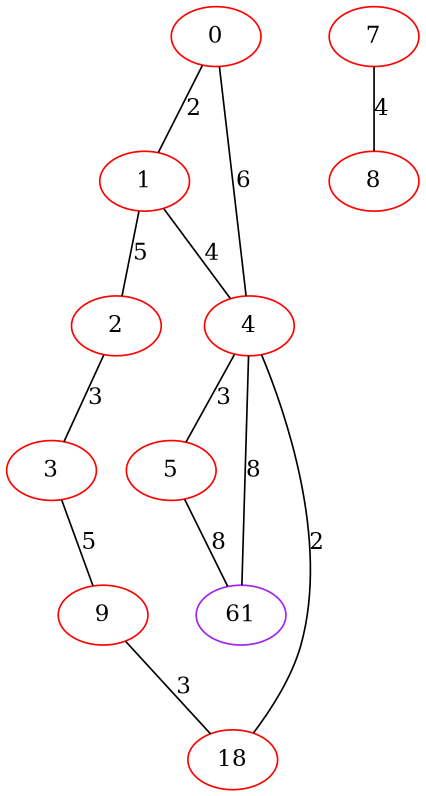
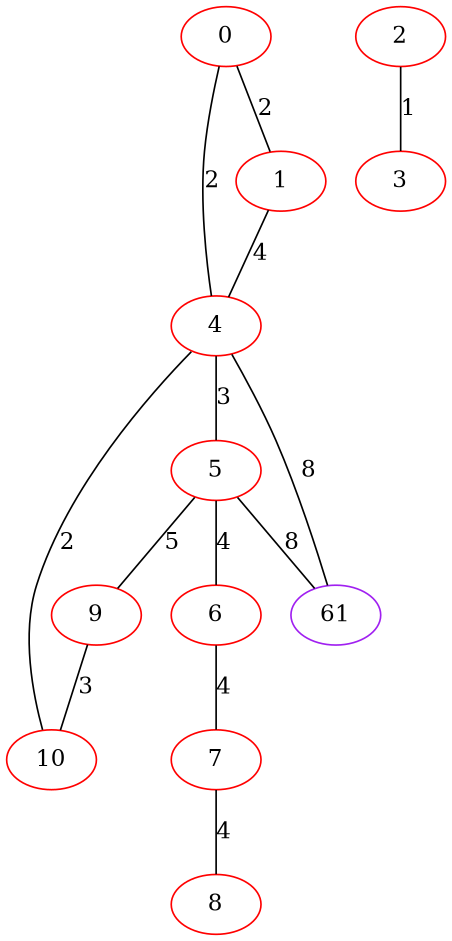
edge "0" -- "4": label "6" -> "2"
edge "1" -- "2": removed, label "5"
edge "2" -- "3": label "3" -> "1"
edge "3" -- "9": now "5" -- "9"
node "6": added
node "18": label "18" -> "10"
